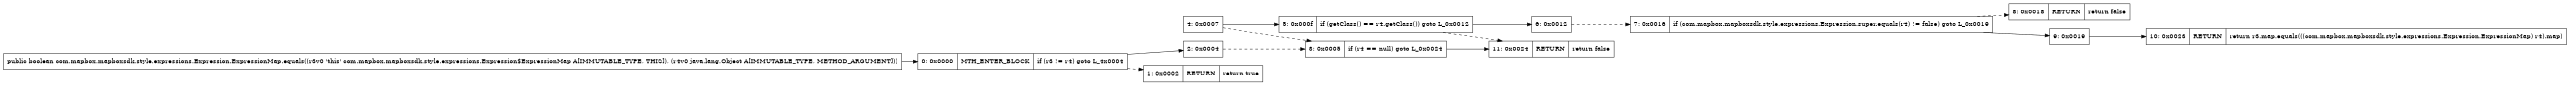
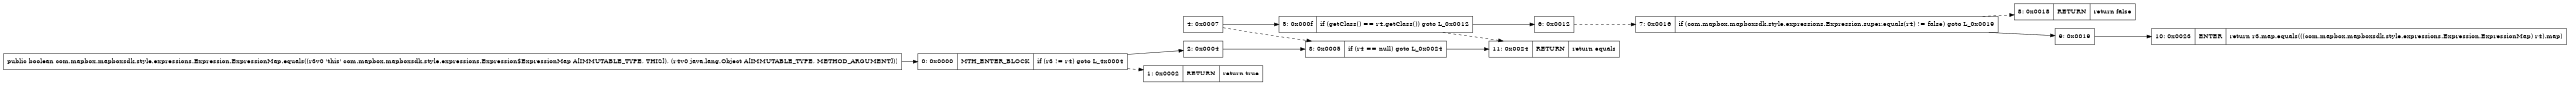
node "10: 0x0023": text "RETURN" -> "ENTER"
edge "2: 0x0004" -> "3: 0x0005": style dashed -> solid
node "11: 0x0024": text "return false" -> "return equals"
